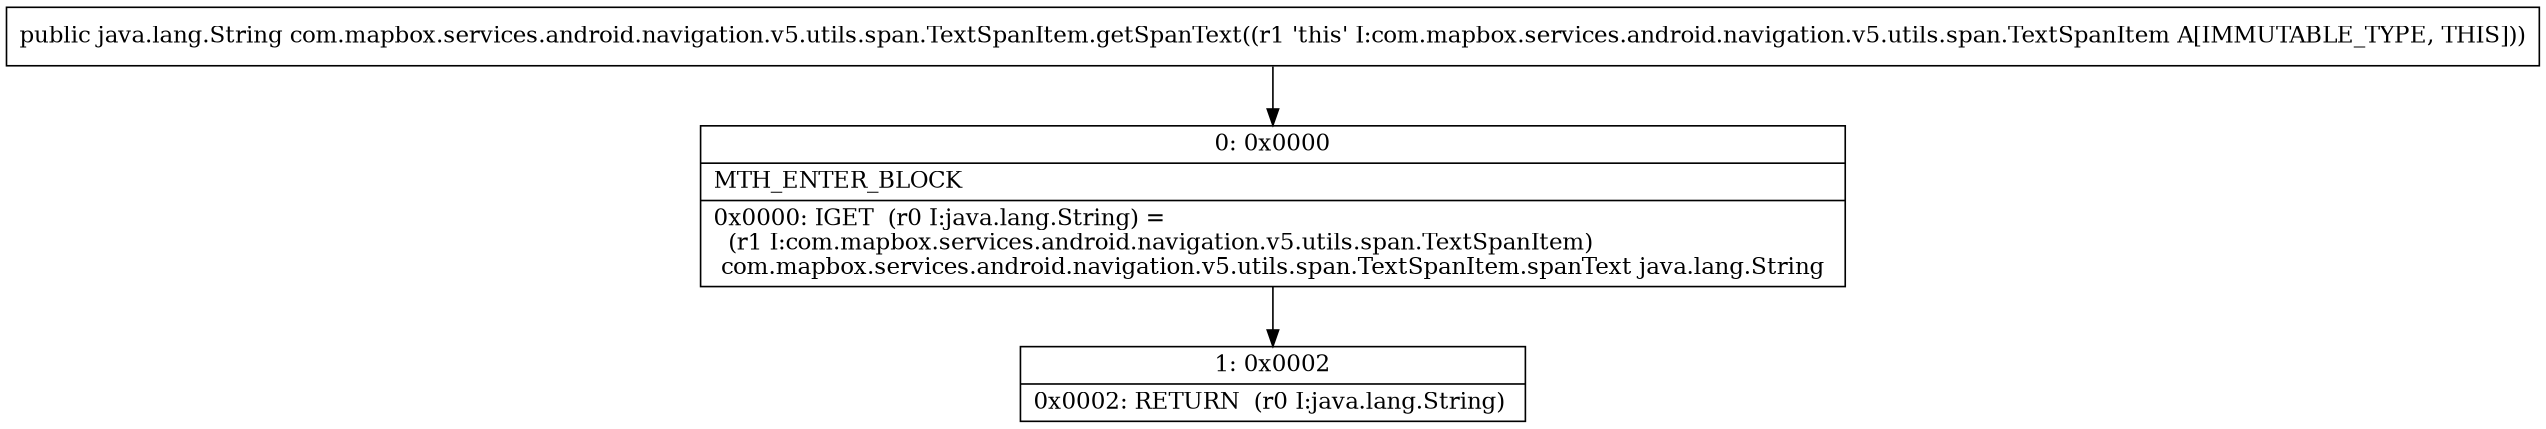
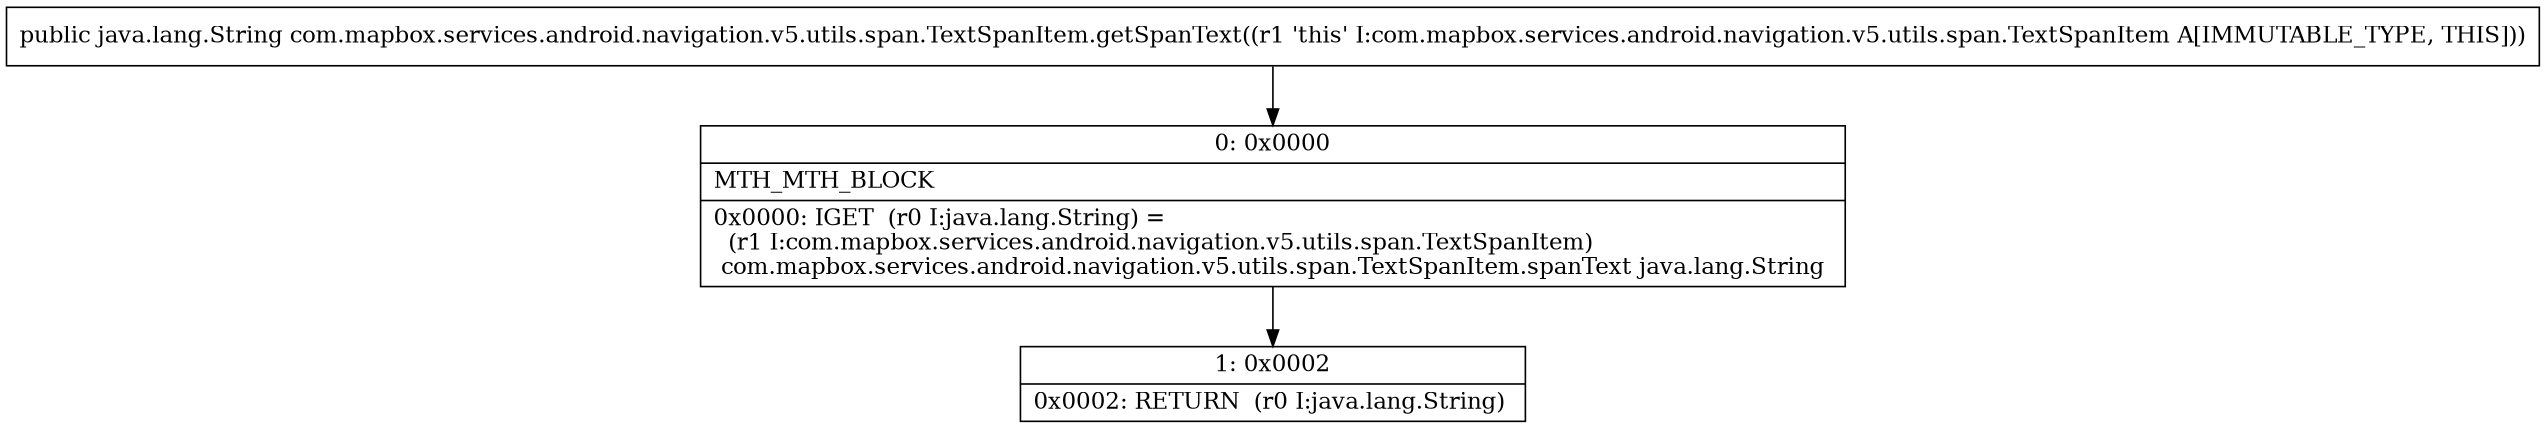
node "0: 0x0000": text "MTH_ENTER_BLOCK" -> "MTH_MTH_BLOCK"
